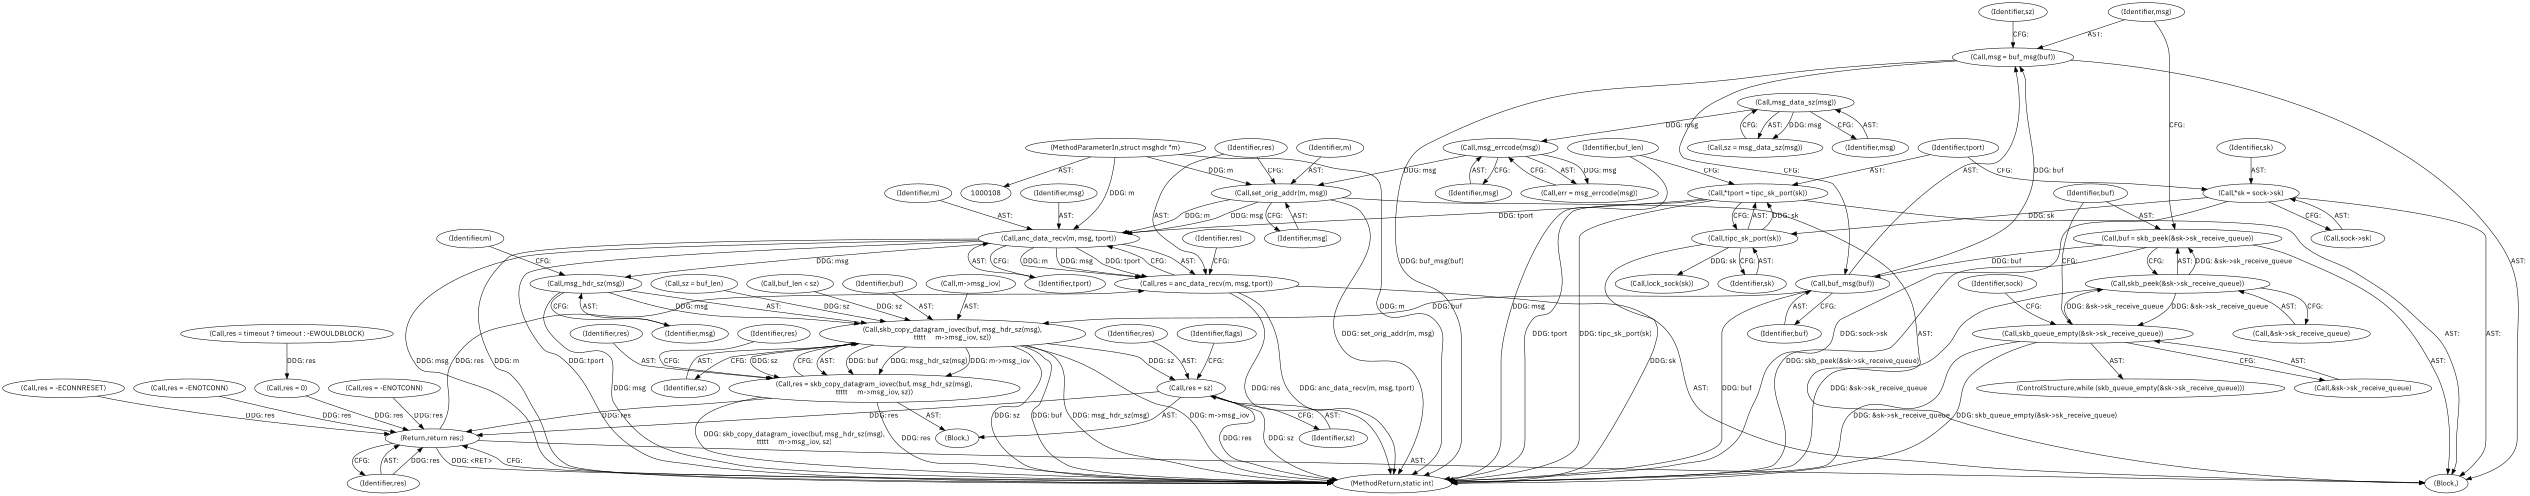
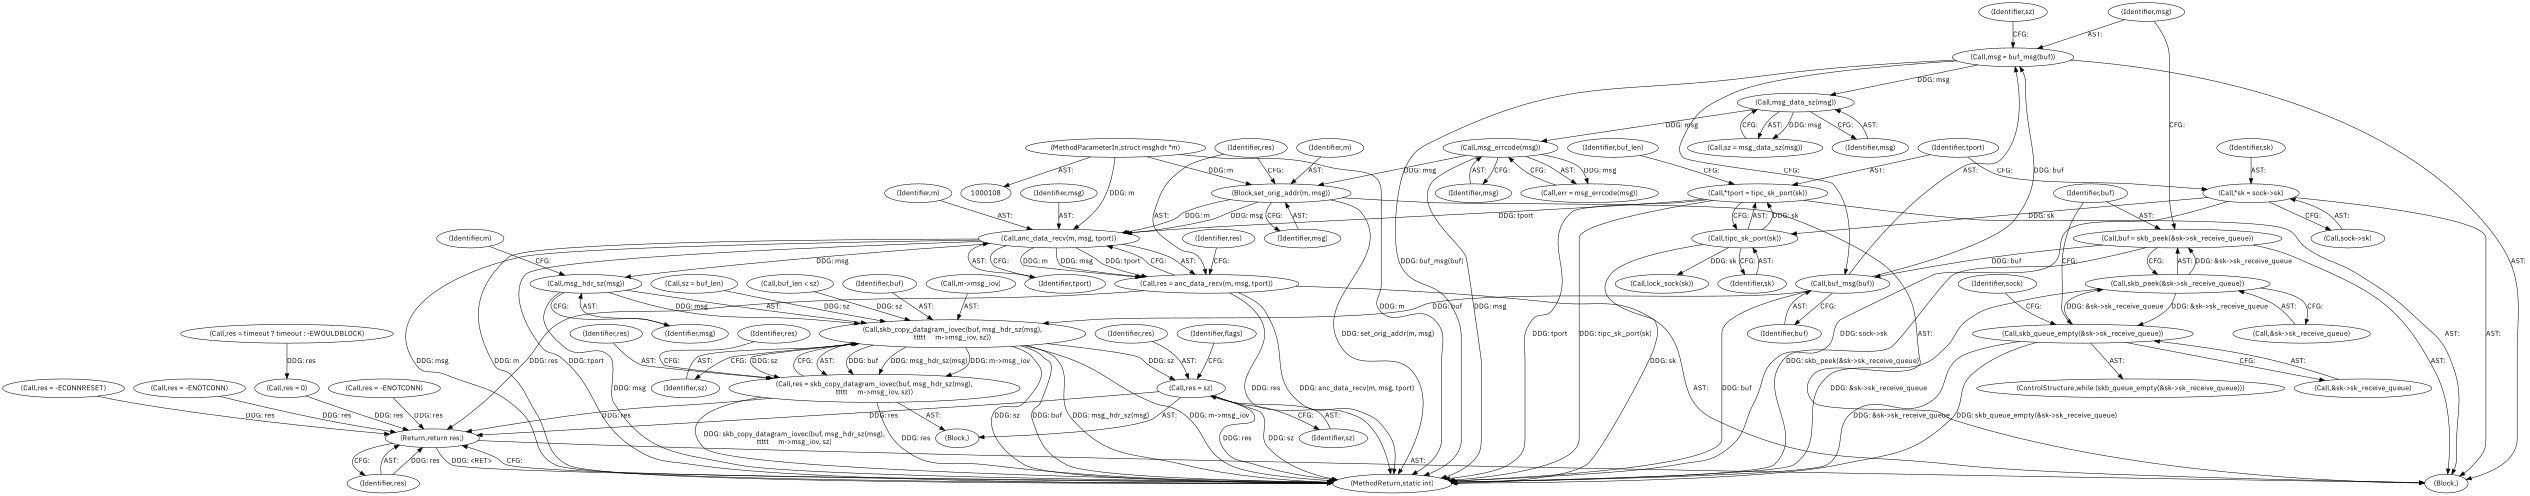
edge "(Call,msg = buf_msg(buf))" -> "(Call,msg_data_sz(msg))": added, label "DDG: msg"
node "(Call,set_orig_addr(m, msg))": label "(Call,set_orig_addr(m, msg))" -> "(Block,set_orig_addr(m, msg))"
edge "(Identifier,buf_len)" -> "(MethodReturn,static int)": now "(Call,msg_errcode(msg))" -> "(MethodReturn,static int)"
edge "(Return,return res;)" -> "(Call,res = anc_data_recv(m, msg, tport))": reversed
